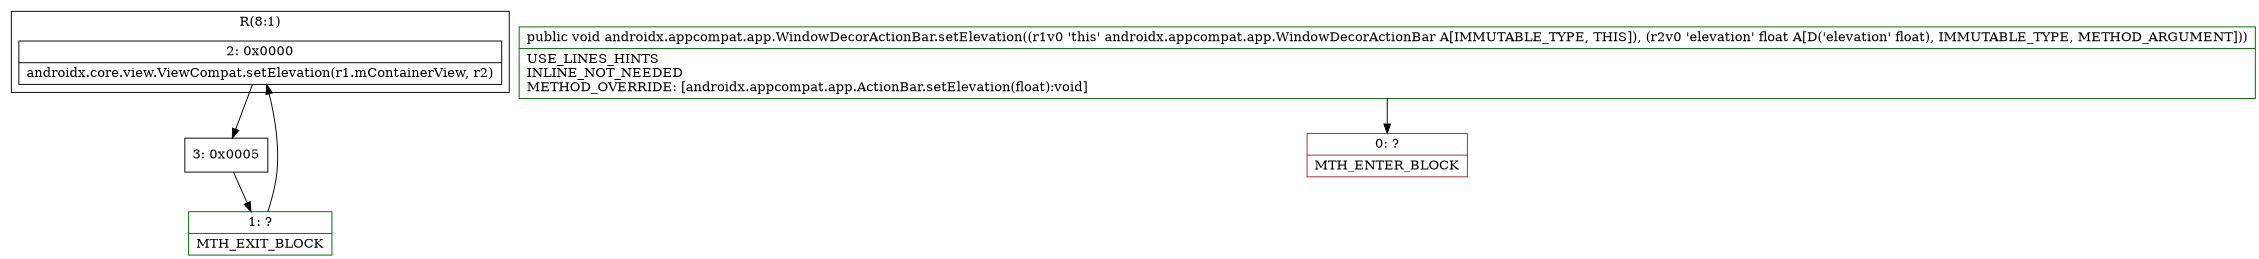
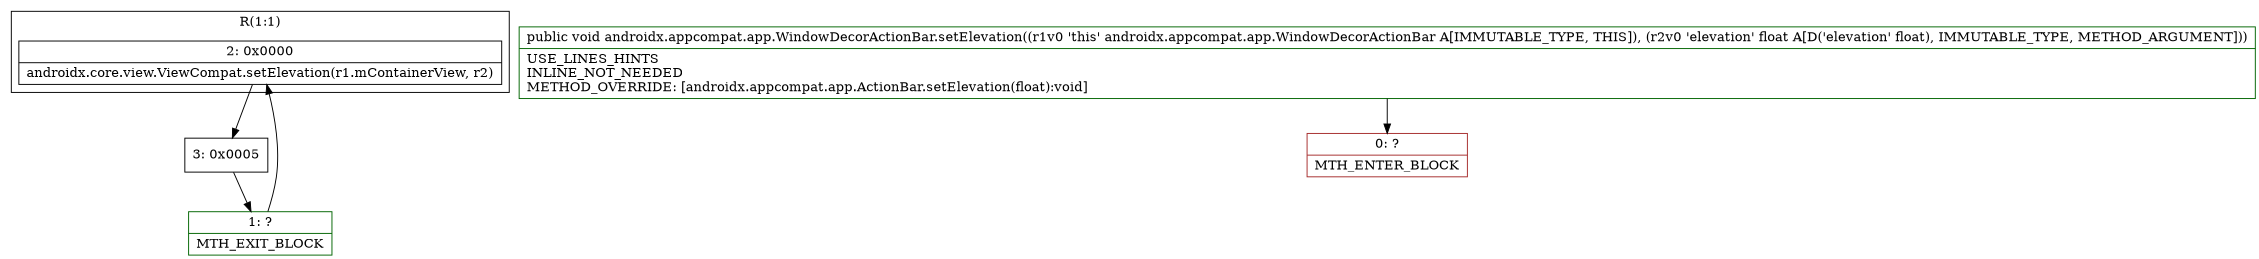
cluster "R(8:1)": label "R(8:1)" -> "R(1:1)"
